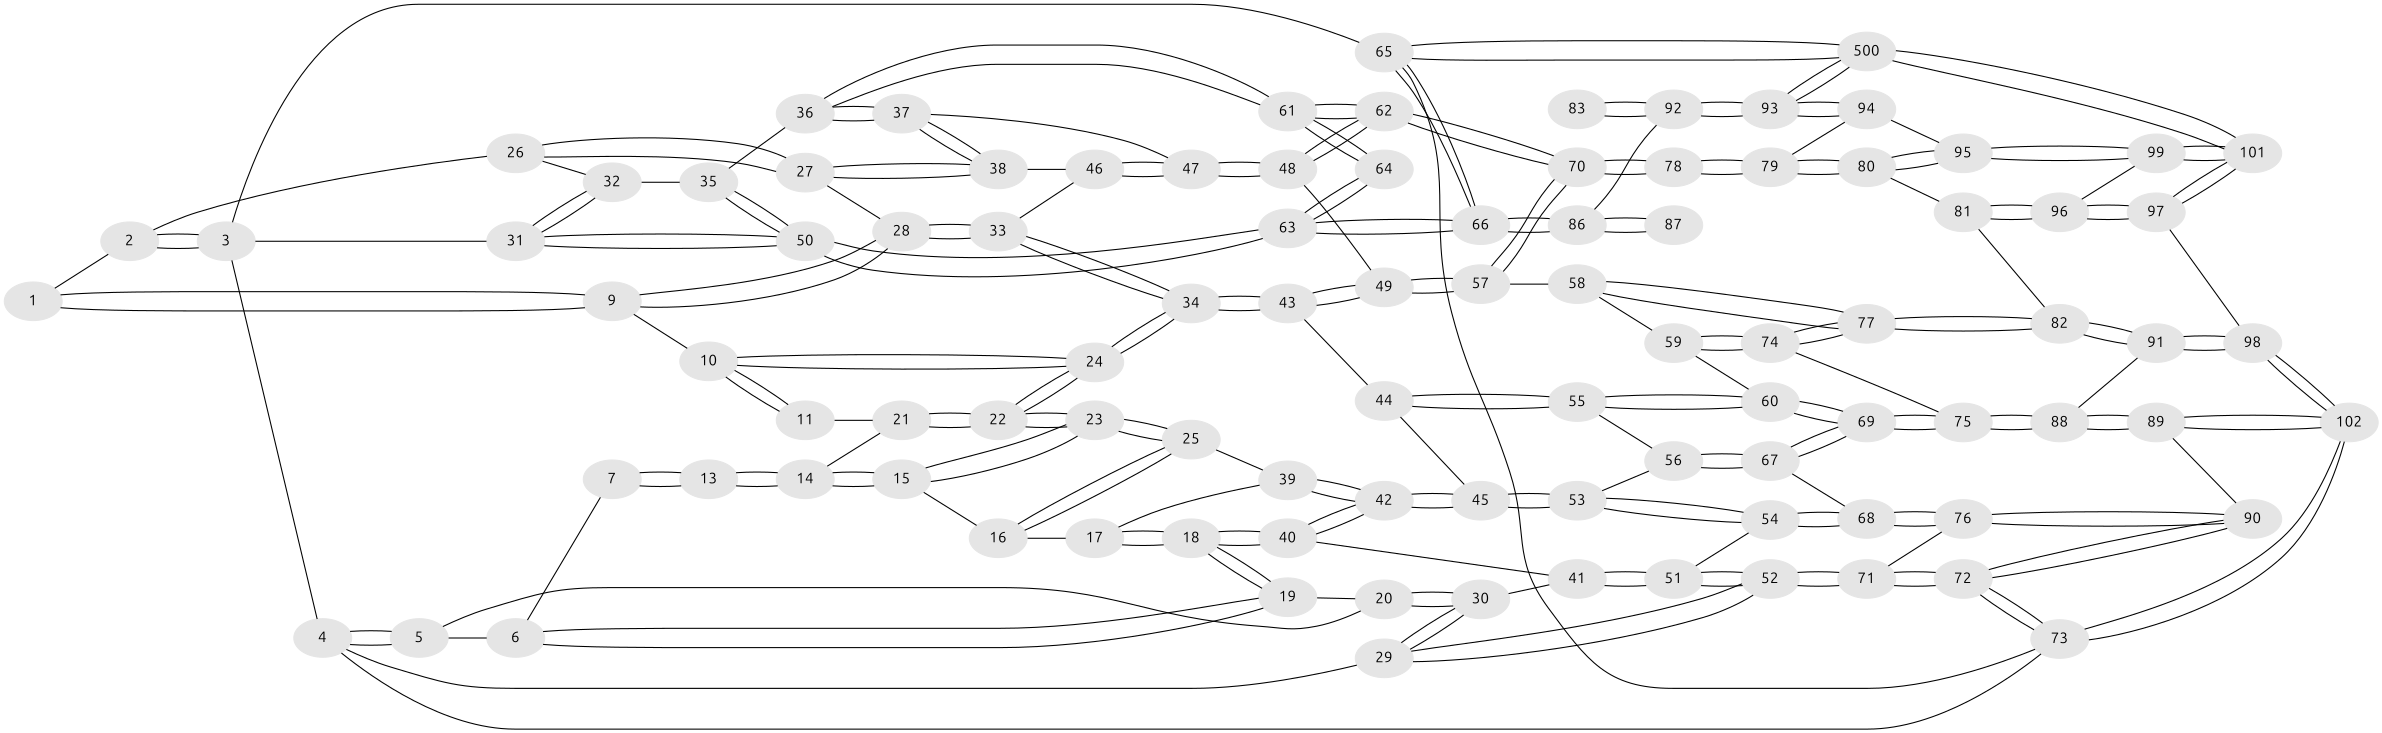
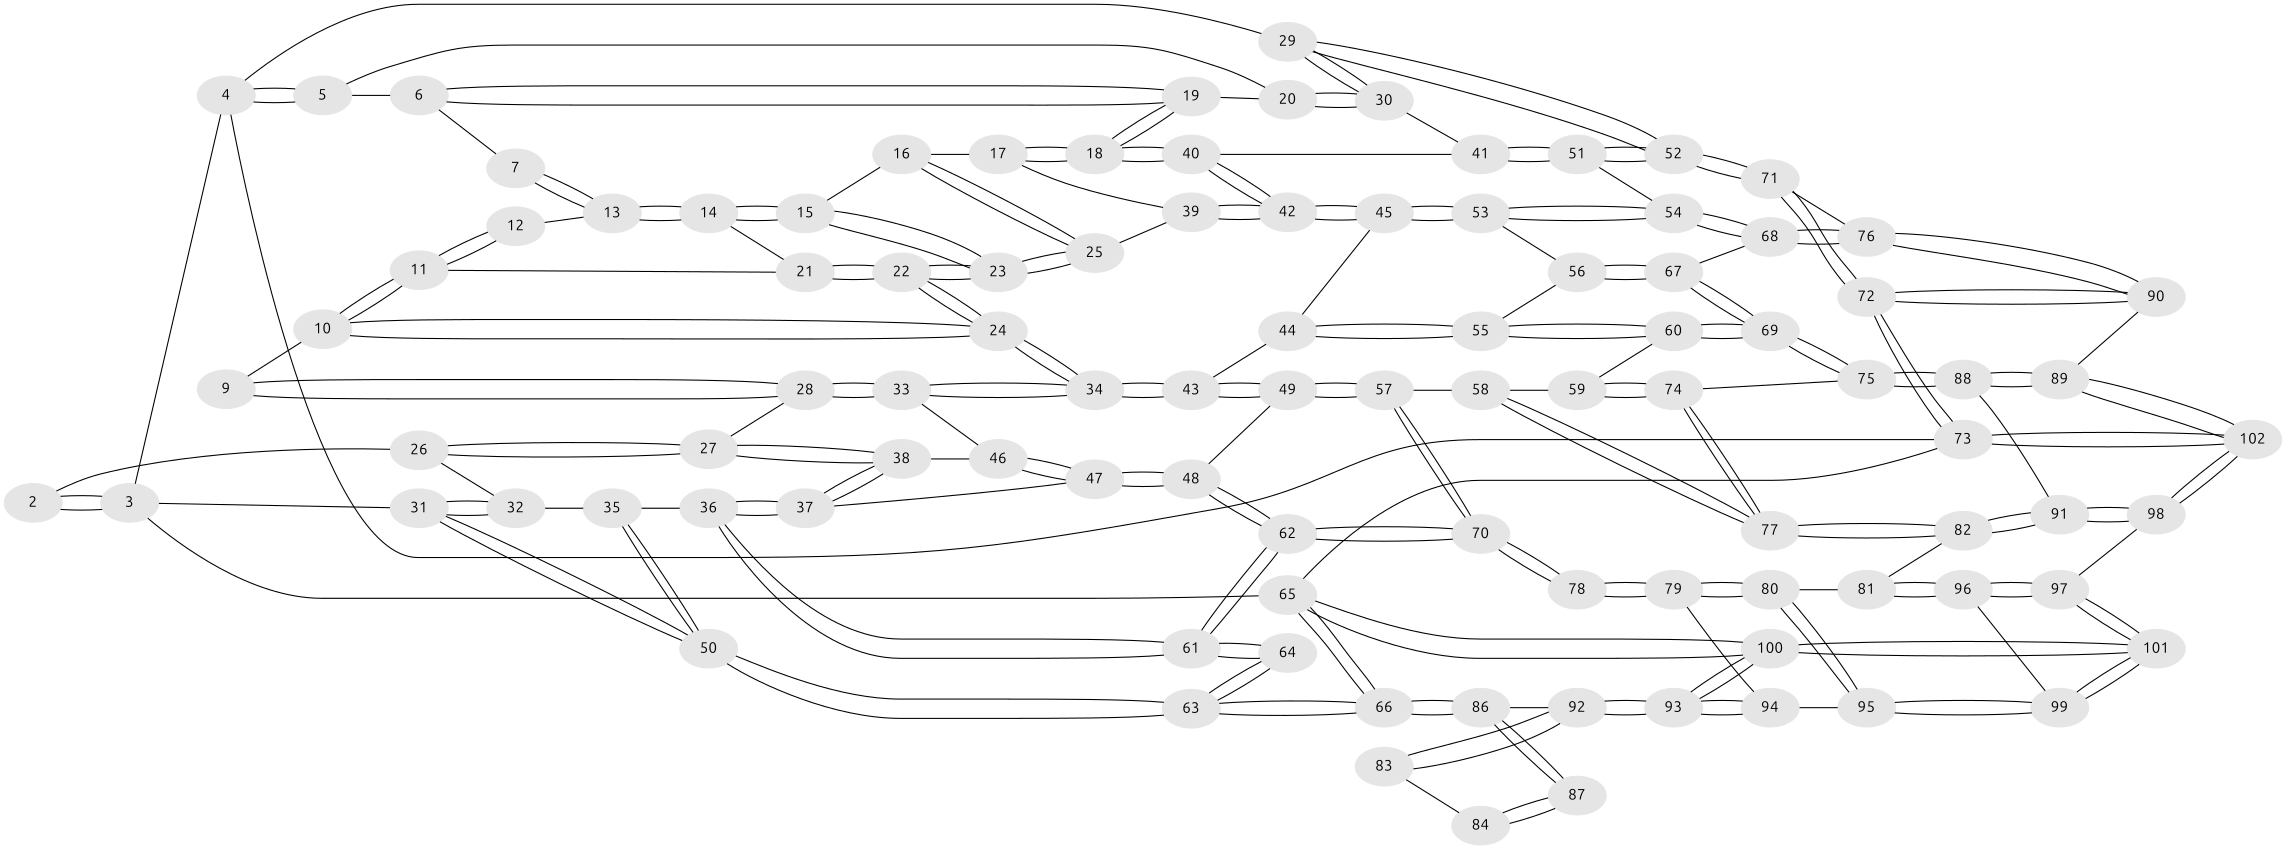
node "500": label "500" -> "100"
node "12": added
node "1": removed
node "84": added
